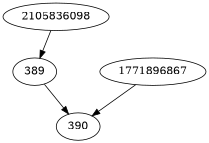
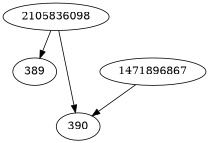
node "1771896867": label "1771896867" -> "1471896867"
edge "389" -> "390": now "2105836098" -> "390"
